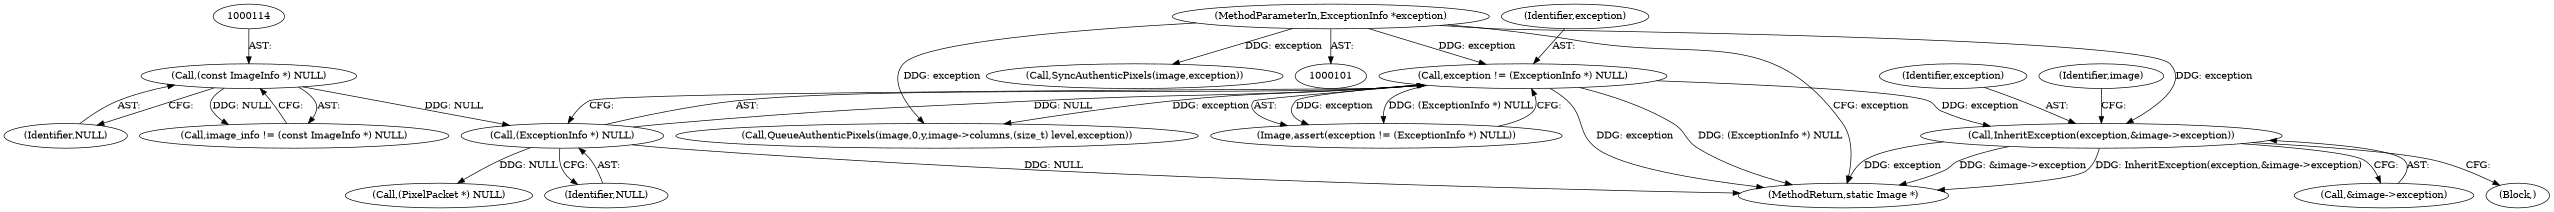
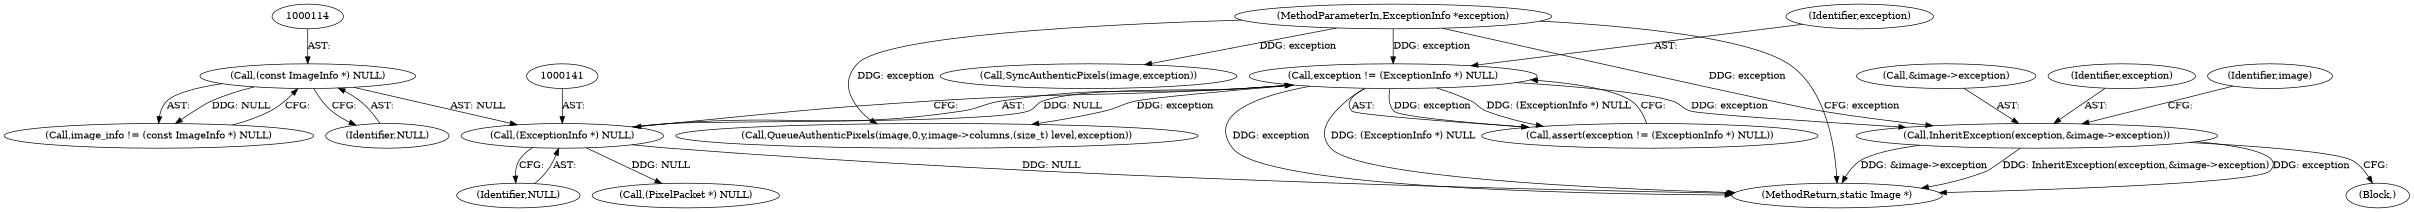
node "1000141": added
node "1000101": removed
edge "(Call,(const ImageInfo *) NULL)" -> "(Call,(ExceptionInfo *) NULL)": label "DDG: NULL" -> "AST: NULL"
node "(Image,assert(exception != (ExceptionInfo *) NULL))": label "(Image,assert(exception != (ExceptionInfo *) NULL))" -> "(Call,assert(exception != (ExceptionInfo *) NULL))"
edge "(Call,InheritException(exception,&image->exception))" -> "(Call,&image->exception)": removed, label "CFG:"
